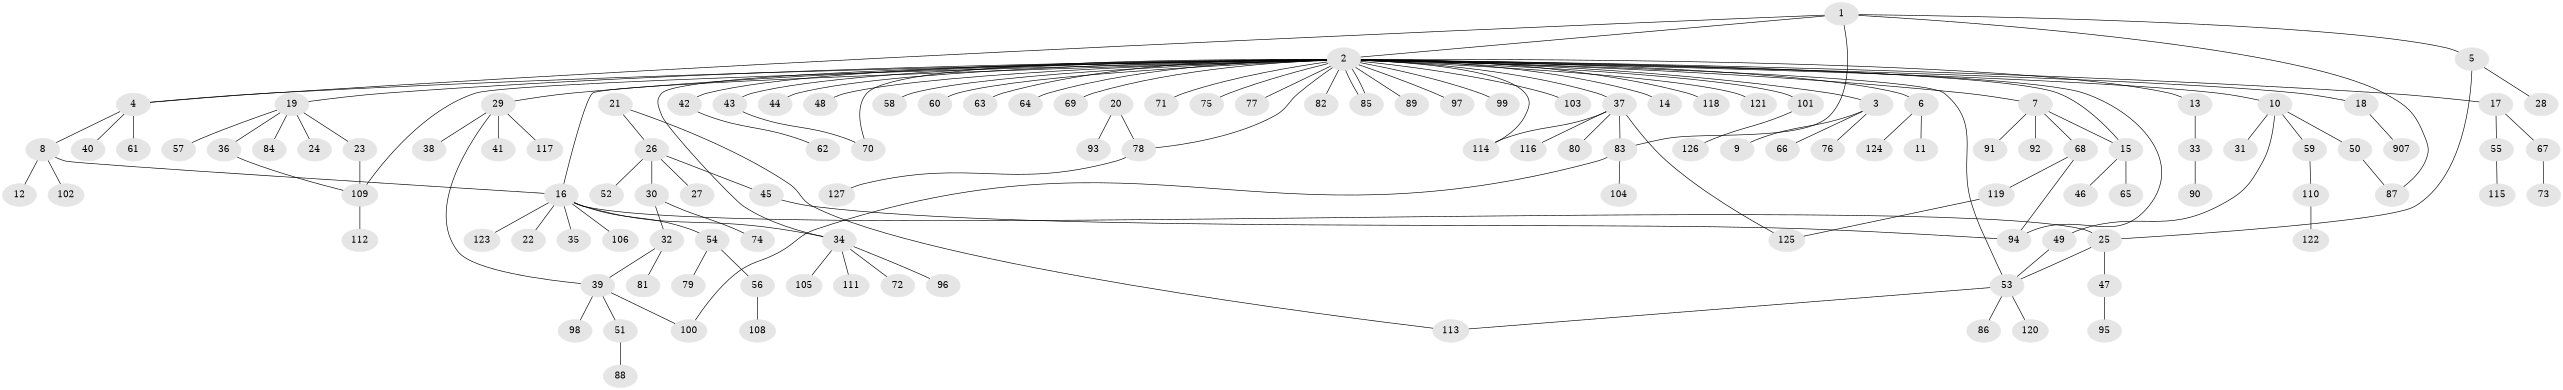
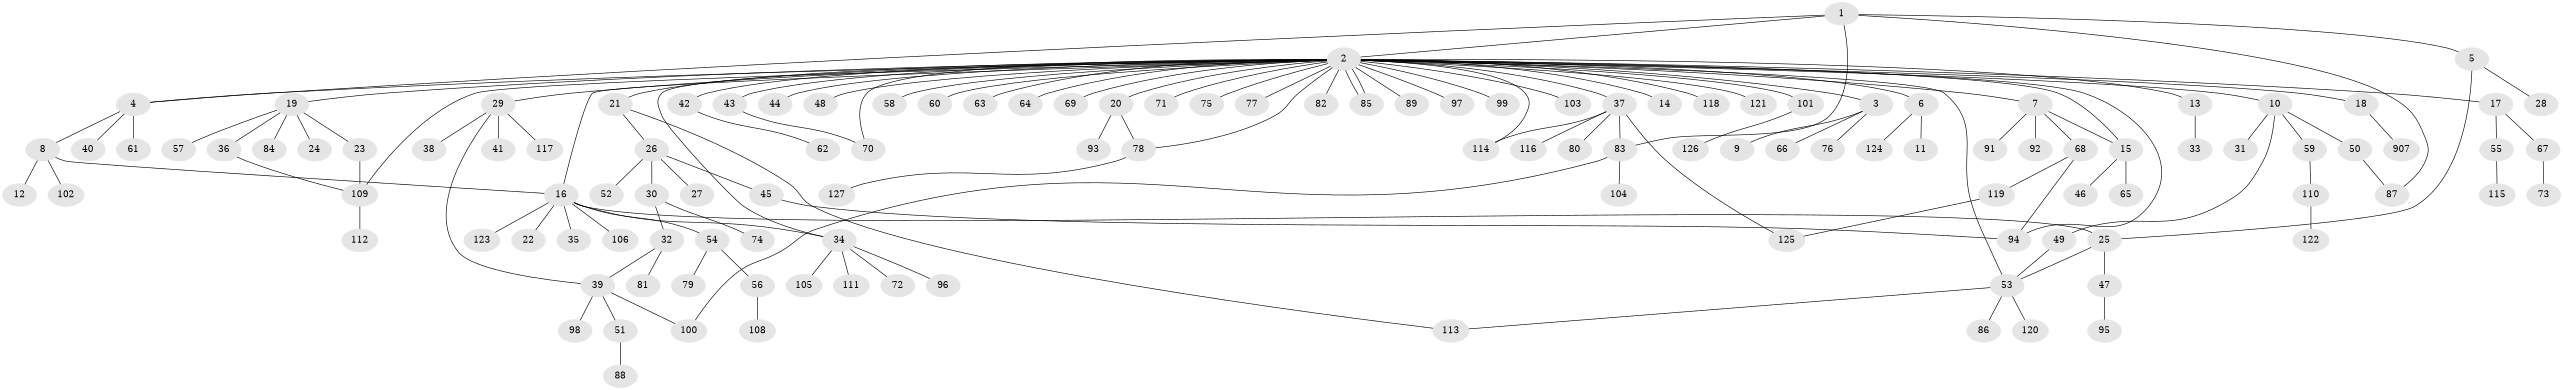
edge "2" -- "21": added
edge "2" -- "20": added
node "90": removed
